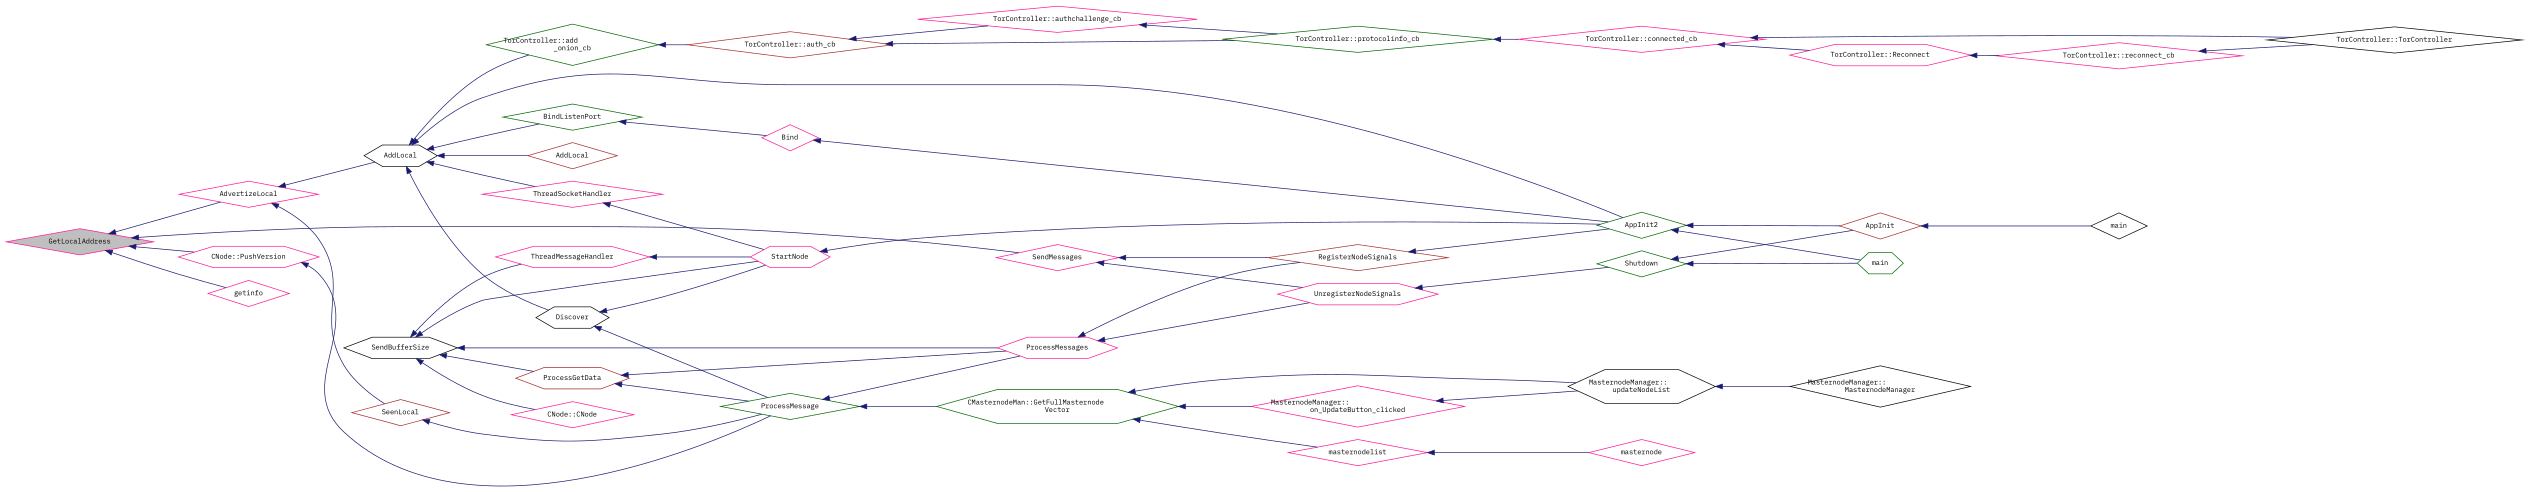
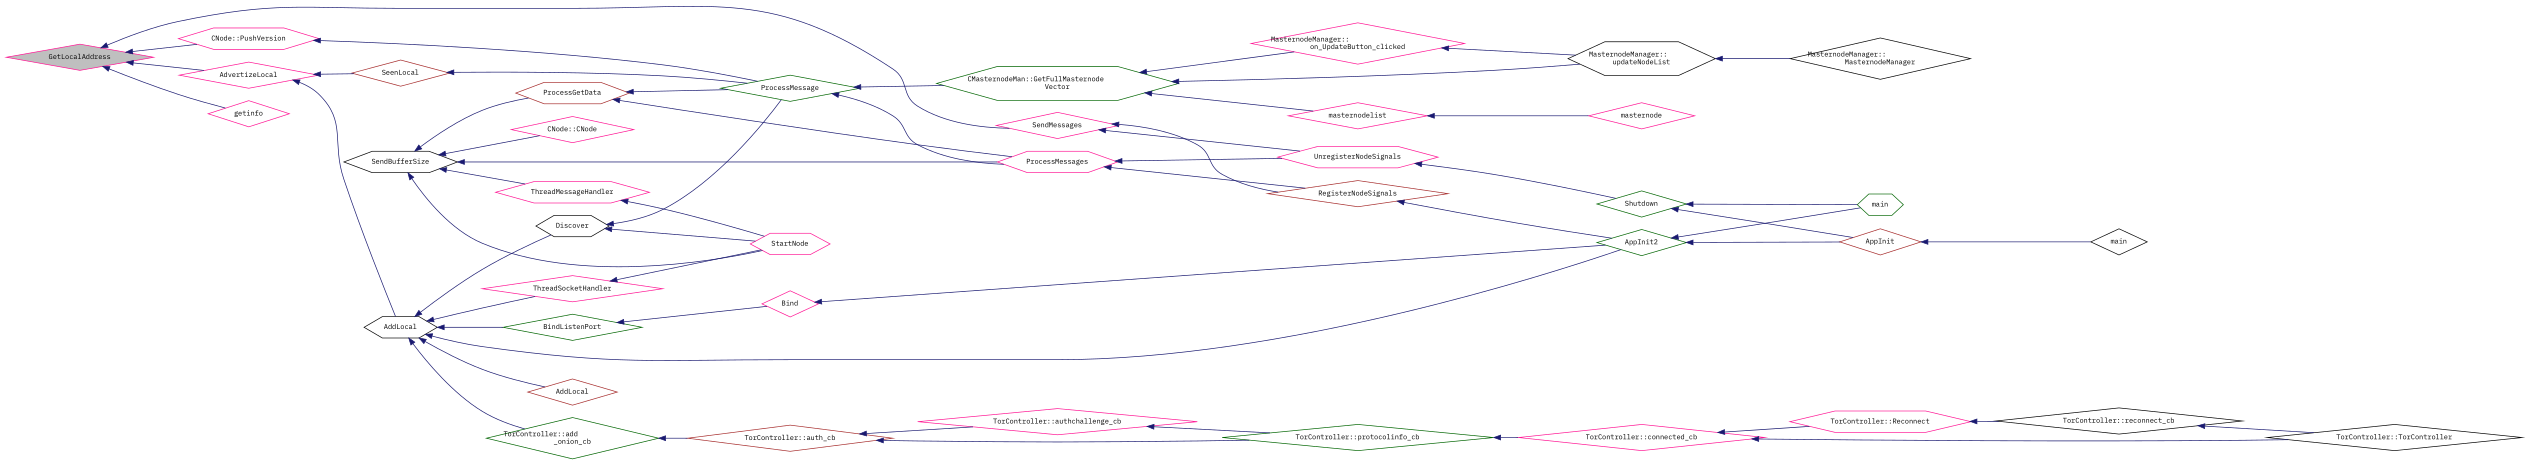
node "TorController::reconnect_cb": color deeppink -> black
edge "AppInit2" -> "StartNode": removed
